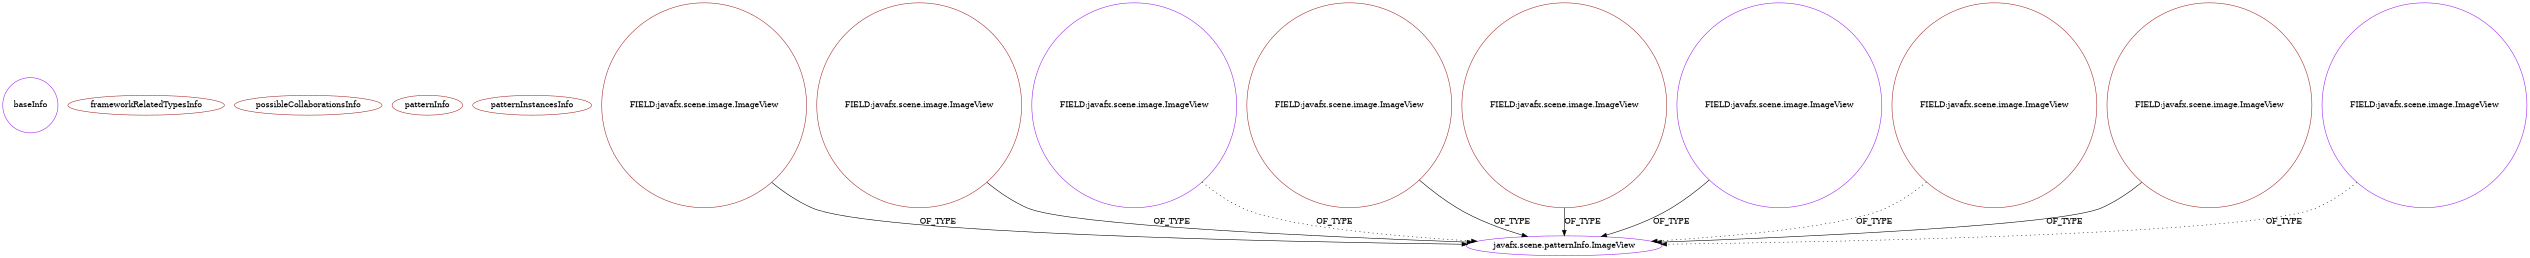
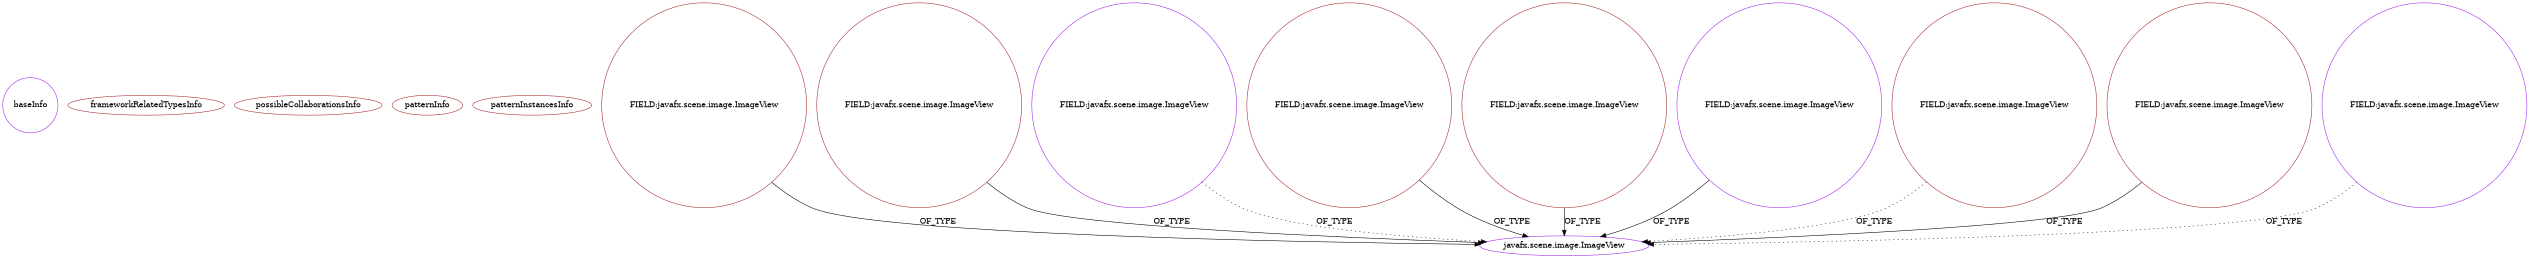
node "javafx.scene.patternInfo.ImageView": label "javafx.scene.patternInfo.ImageView" -> "javafx.scene.image.ImageView"
